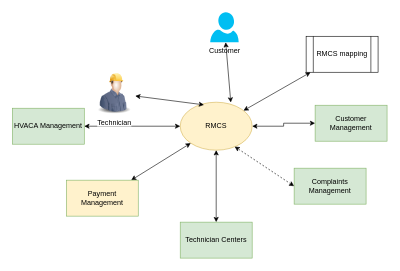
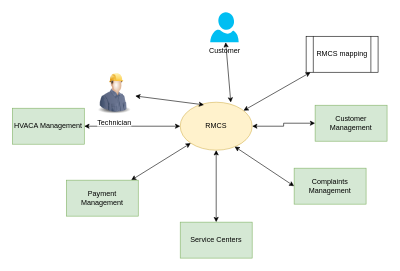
edge "RMCS" -- "Complaints Management": style dashed -> solid
node "Payment Management": fillcolor #fff2cc -> #d5e8d4
node "Technician Centers": label "Technician Centers" -> "Service Centers"
